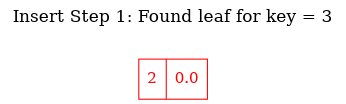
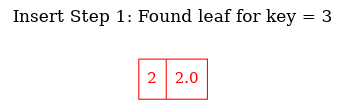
node "2": text "0.0" -> "2.0"
